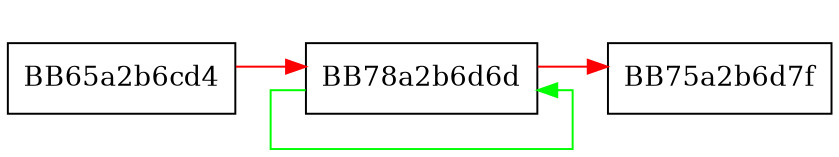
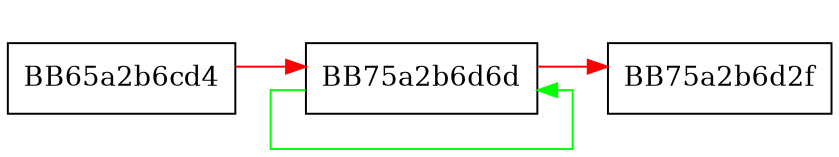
node "BB78a2b6d6d": label "BB78a2b6d6d" -> "BB75a2b6d6d"
node "BB75a2b6d7f": label "BB75a2b6d7f" -> "BB75a2b6d2f"
